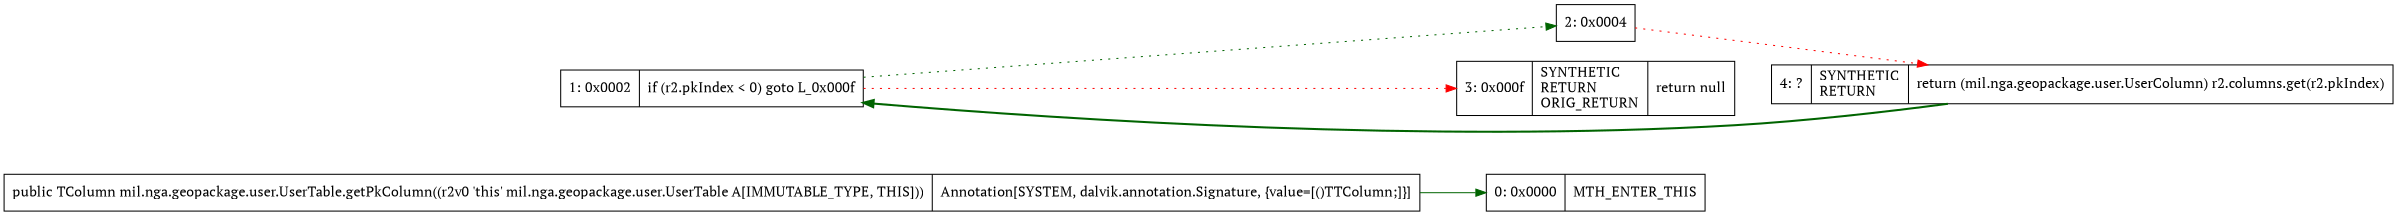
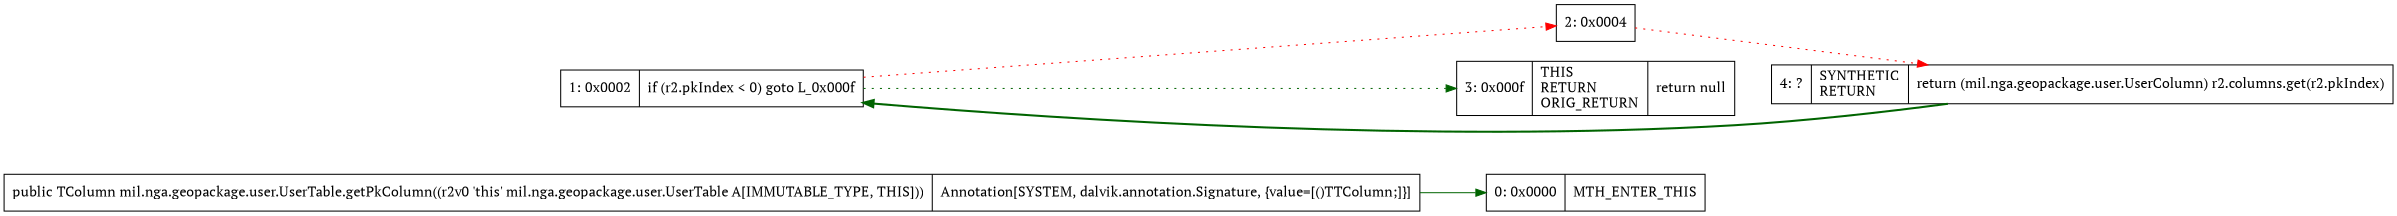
edge "1: 0x0002" -> "2: 0x0004": color darkgreen -> red
node "3: 0x000f": text "SYNTHETIC" -> "THIS"
edge "1: 0x0002" -> "3: 0x000f": color red -> darkgreen
